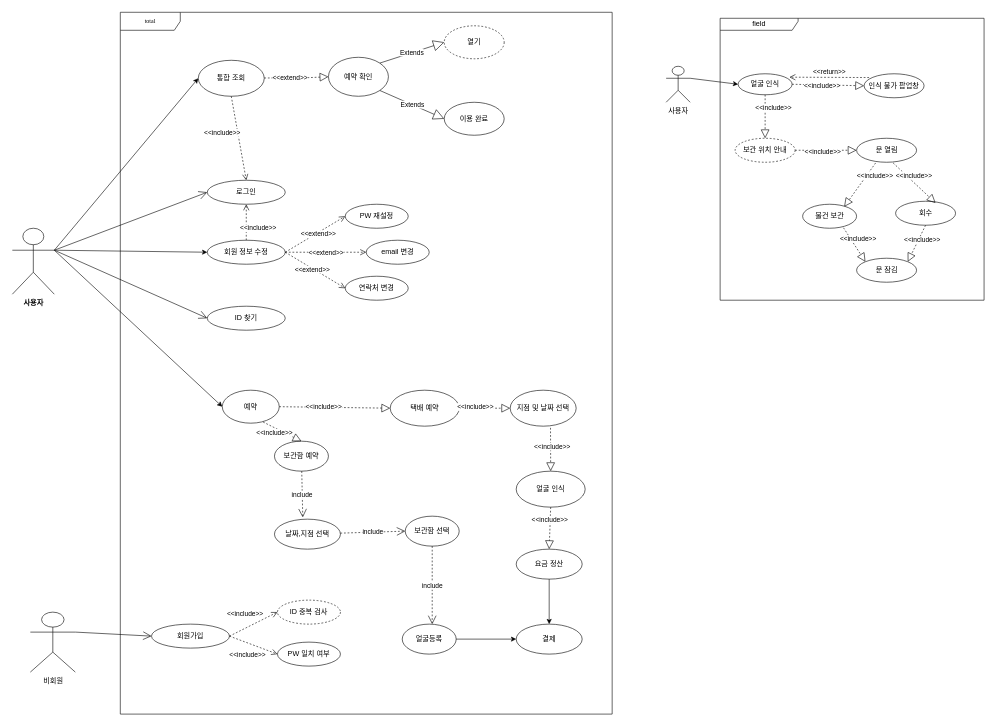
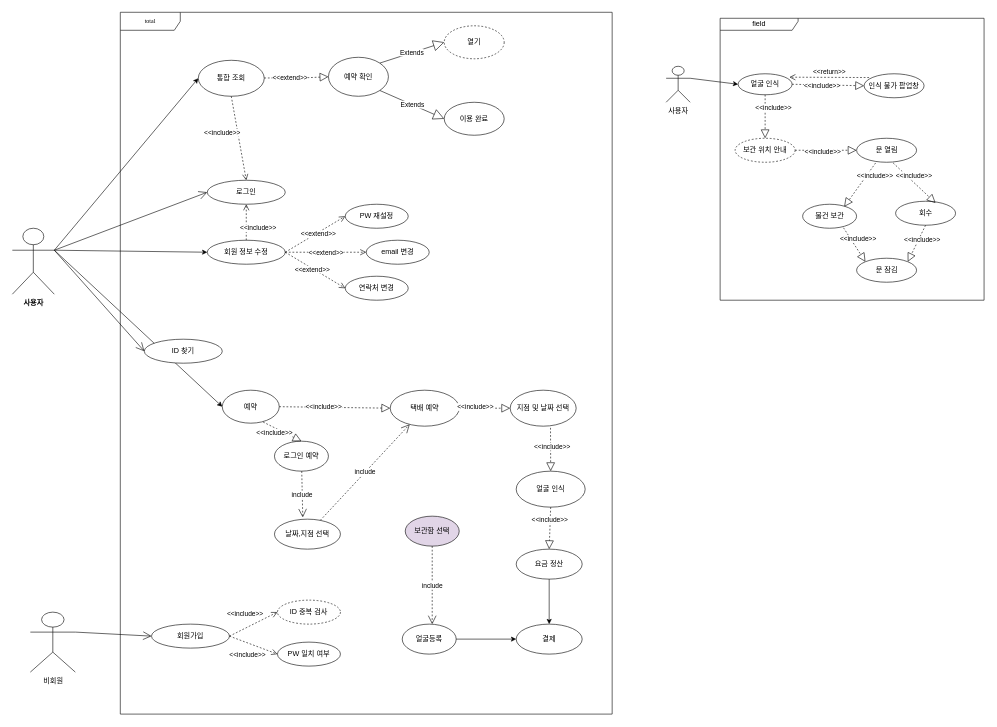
node "ID 찾기": moved (246, 318) -> (183, 351)
node "보관함 예약": label "보관함 예약" -> "로그인 예약"
node "보관함 선택": fillcolor #ffffff -> #e1d5e7
edge "날짜,지점 선택" -> "보관함 선택": now "날짜,지점 선택" -> "택배 예약"
